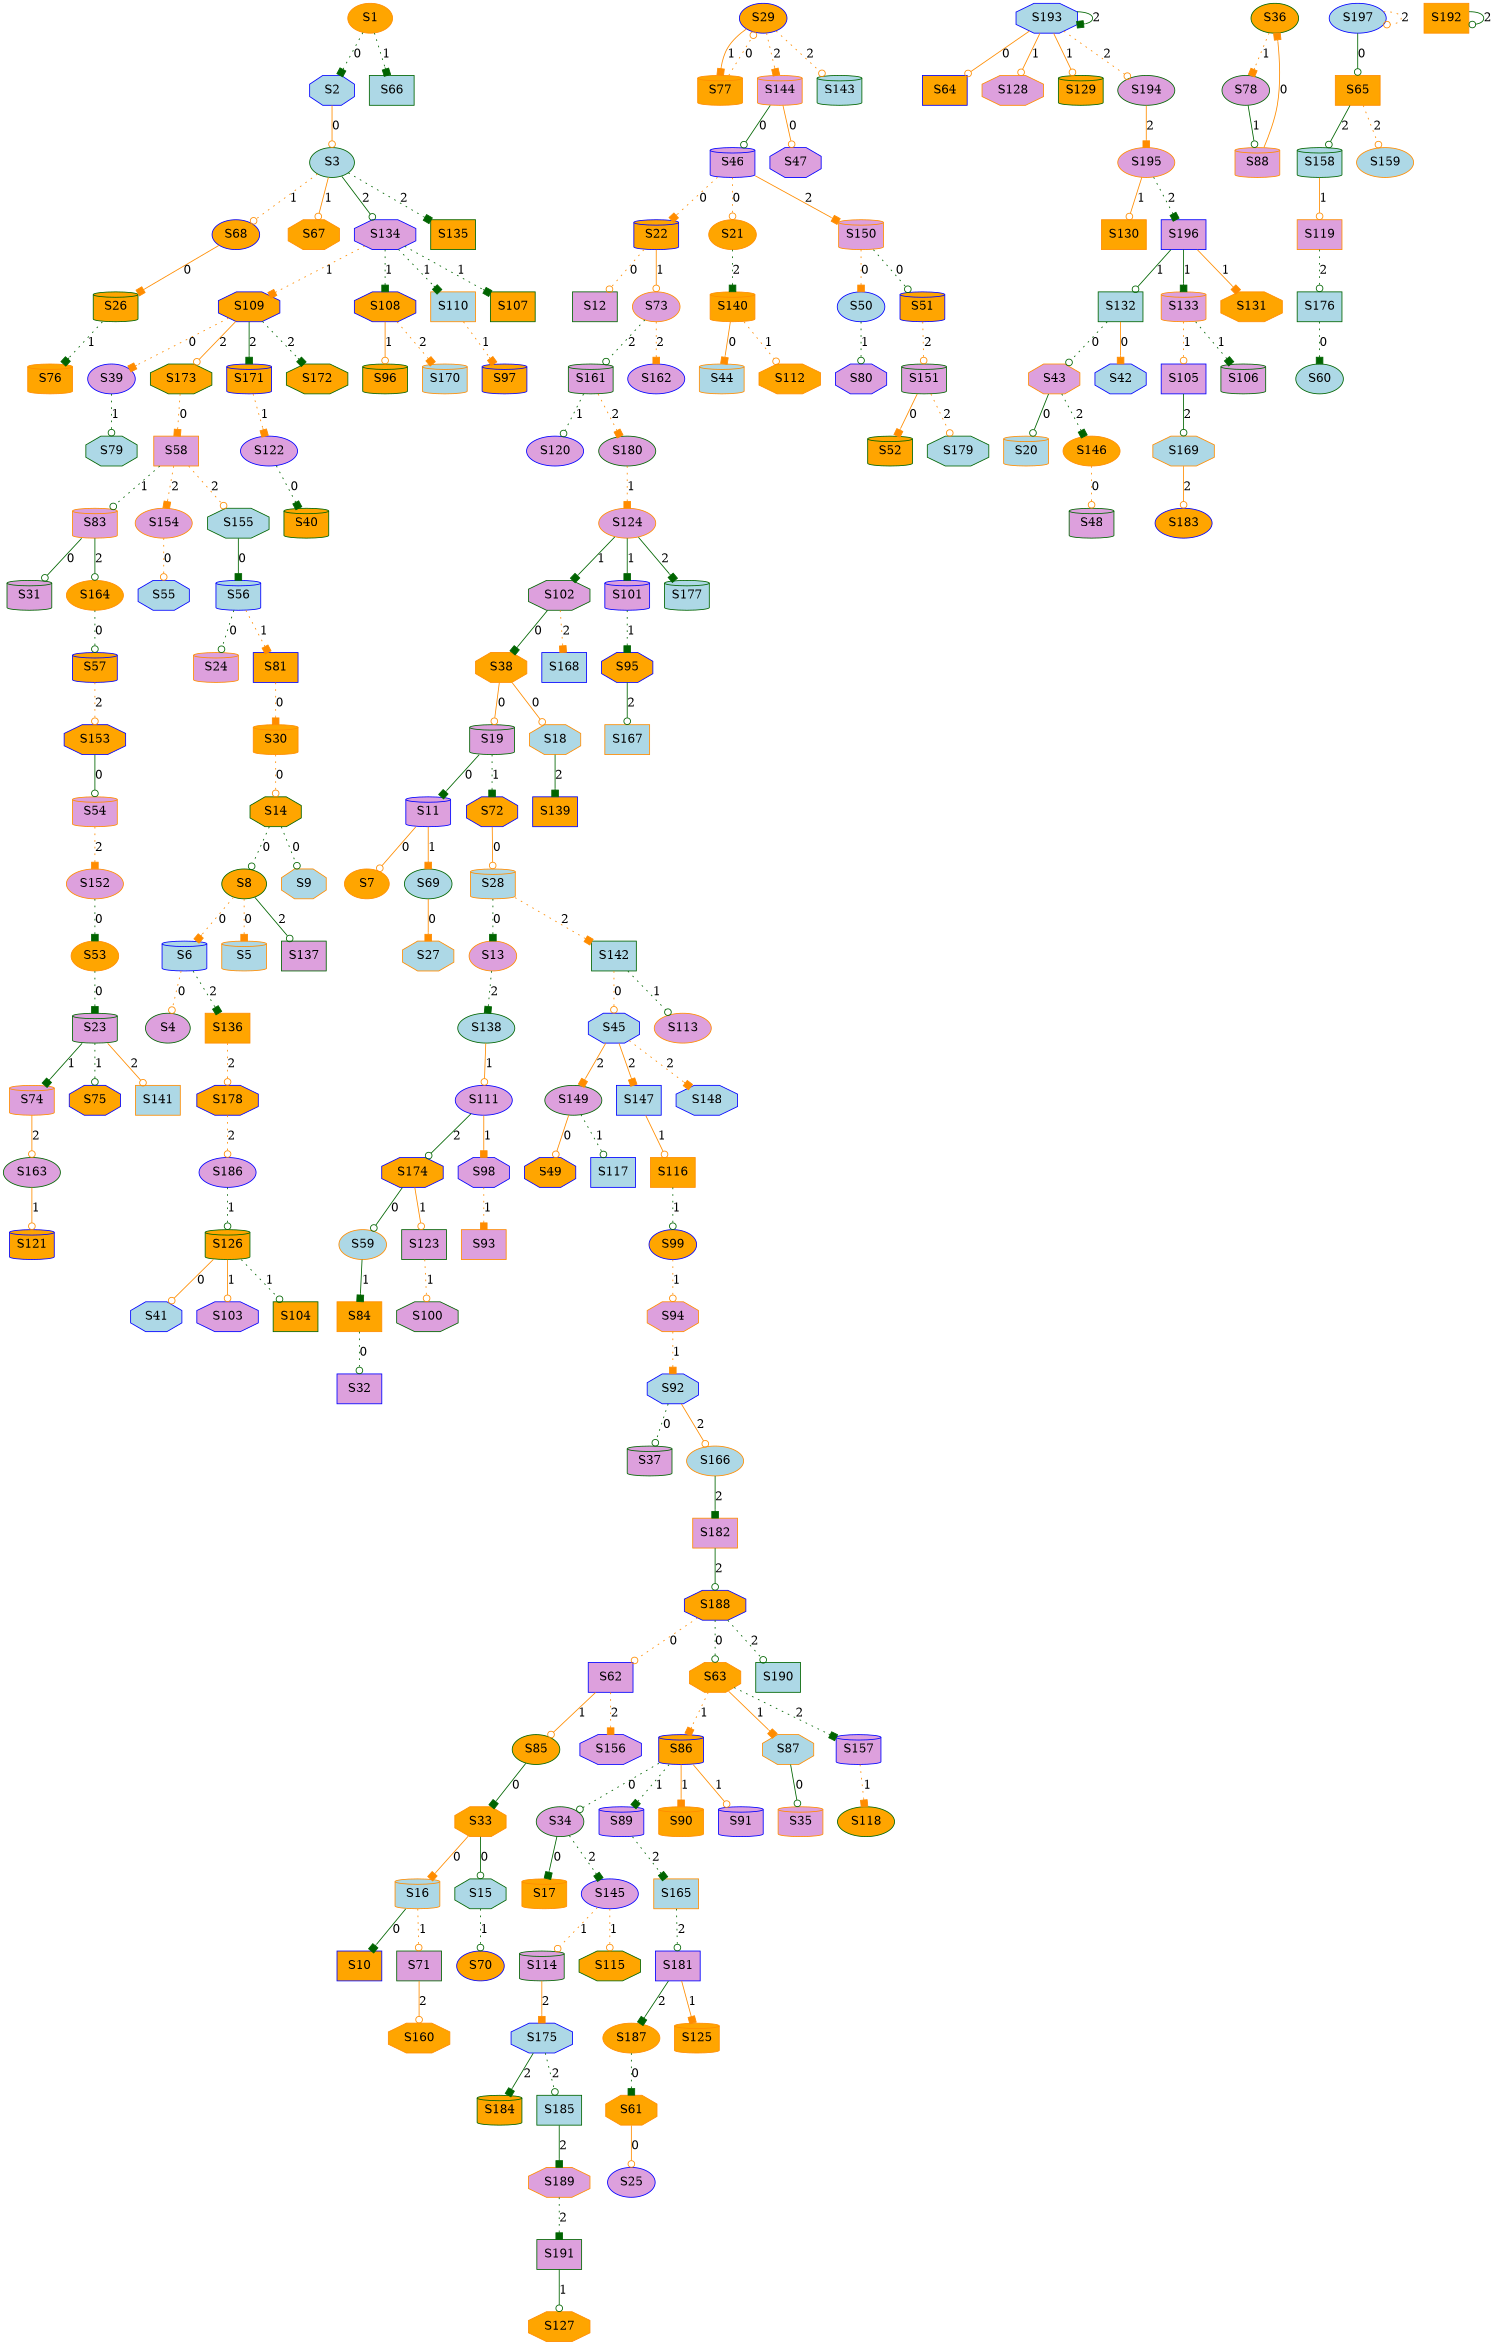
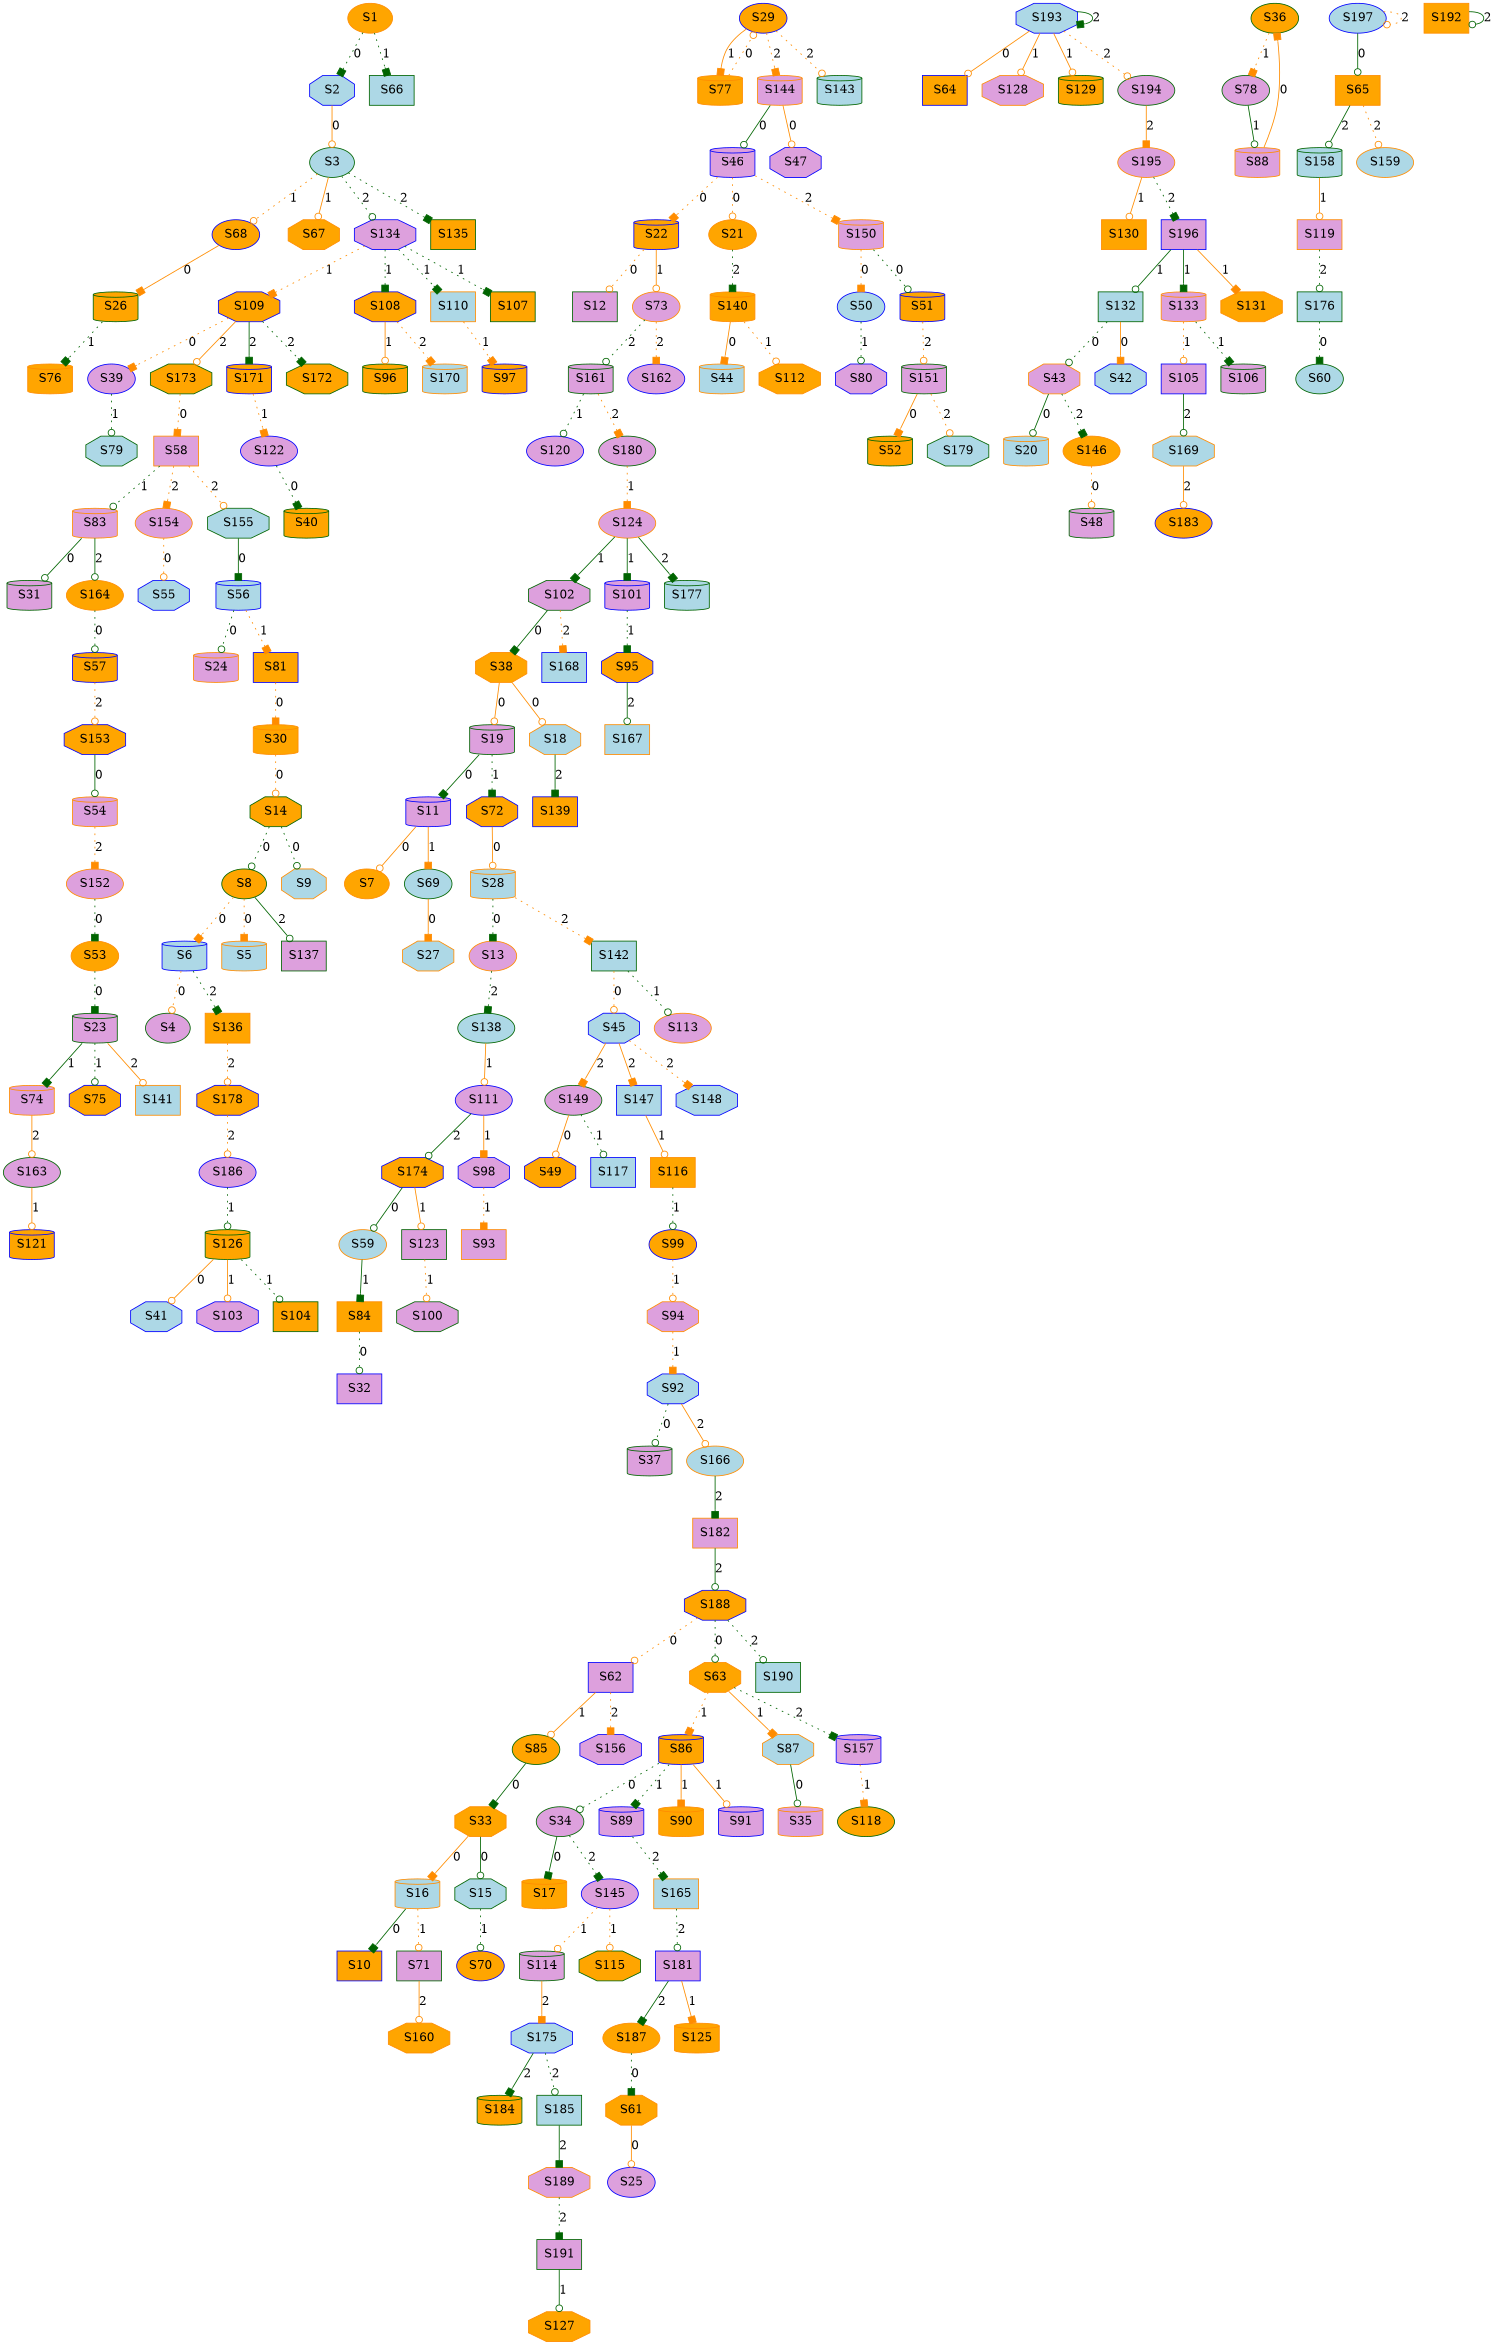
edge "S3" -> "S134": style solid -> dotted
edge "S46" -> "S150": style solid -> dotted
